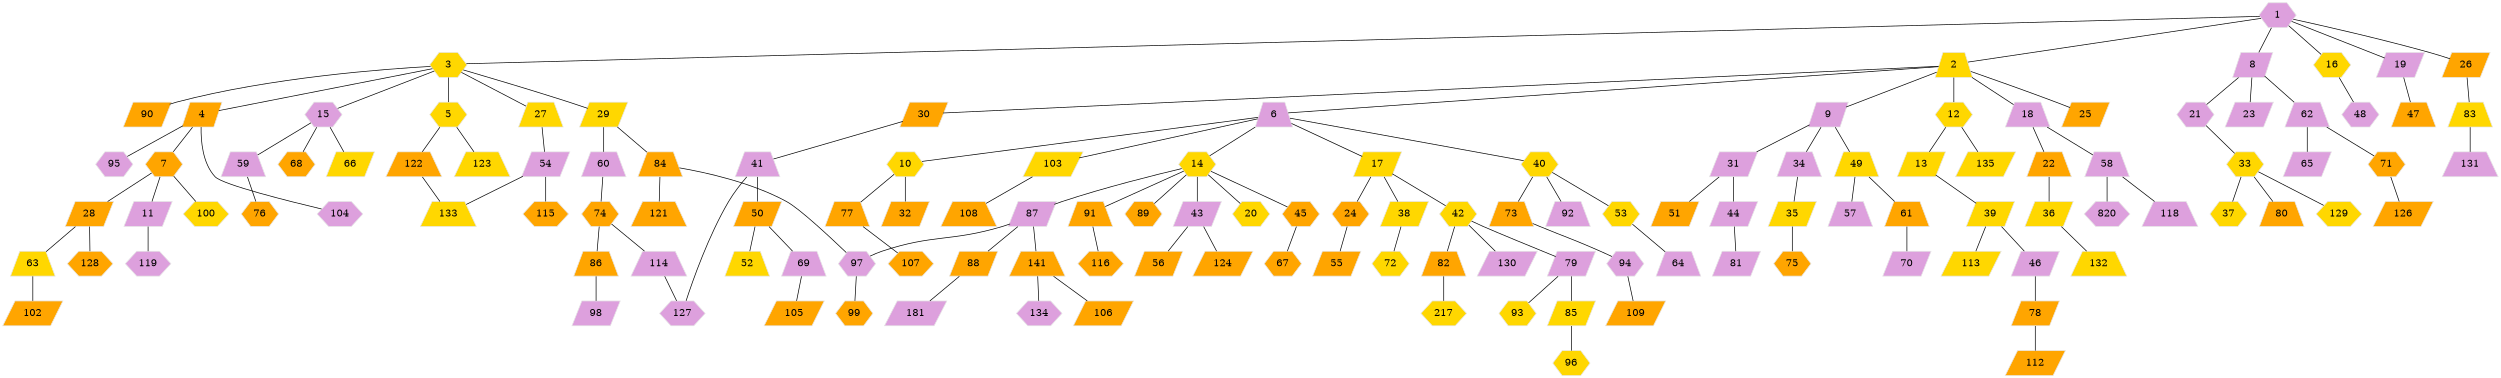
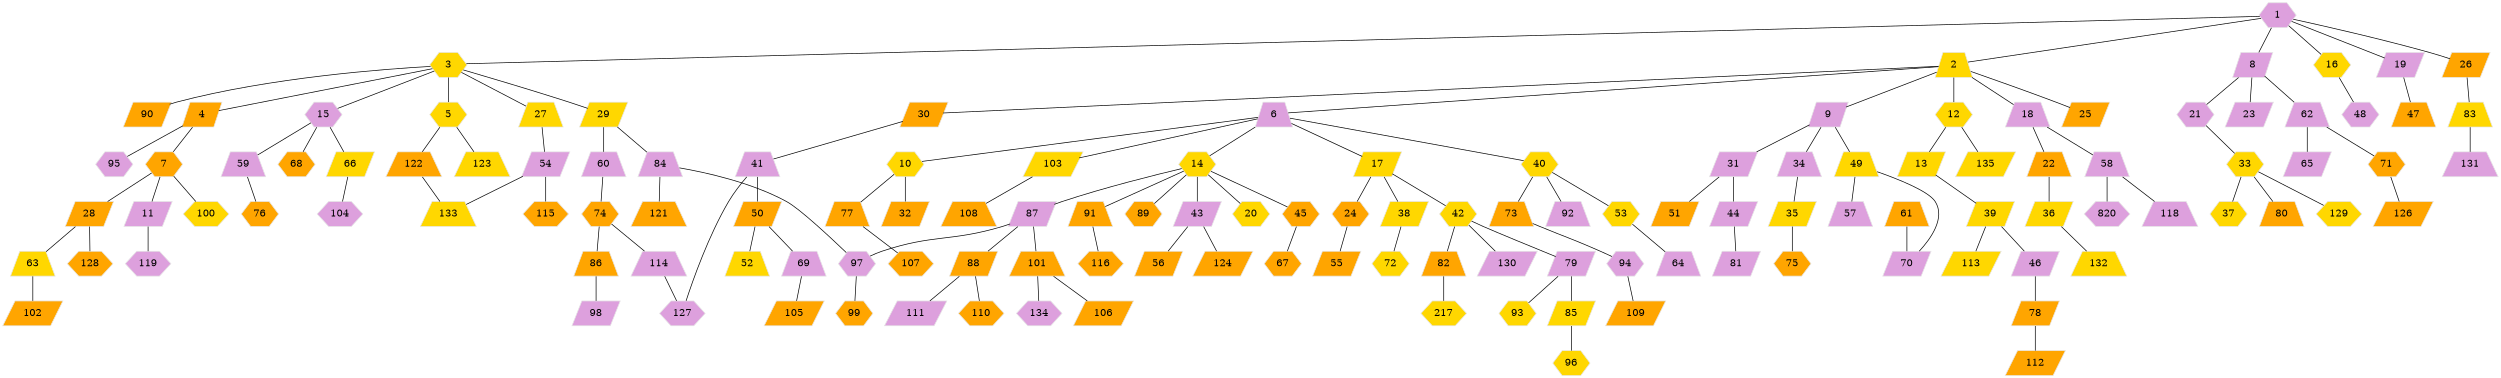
node "84": fillcolor orange -> plum
edge "4" -- "104": now "66" -- "104"
edge "49" -- "61": now "49" -- "70"
node "141": label "141" -> "101"
node "181": label "181" -> "111"
node "110": added
